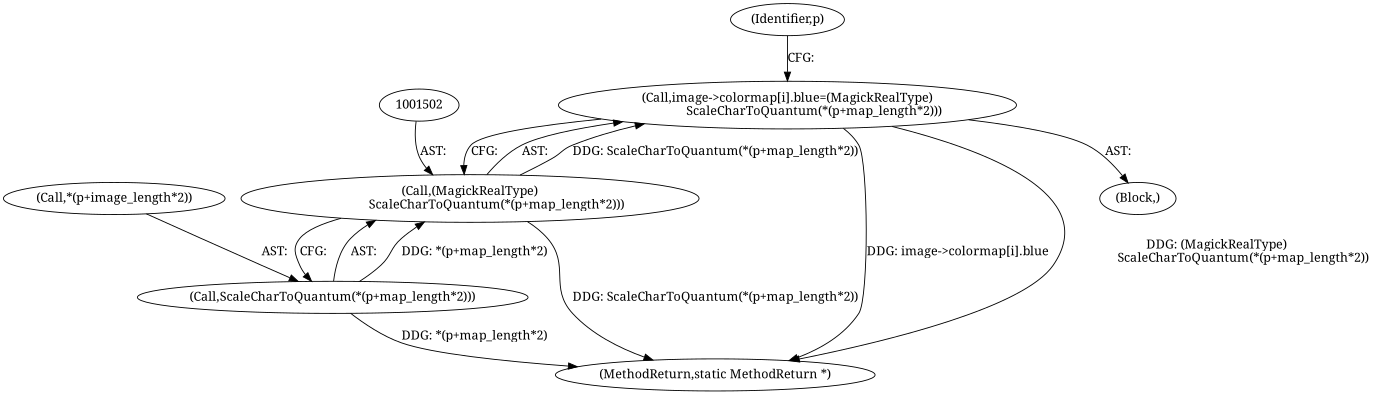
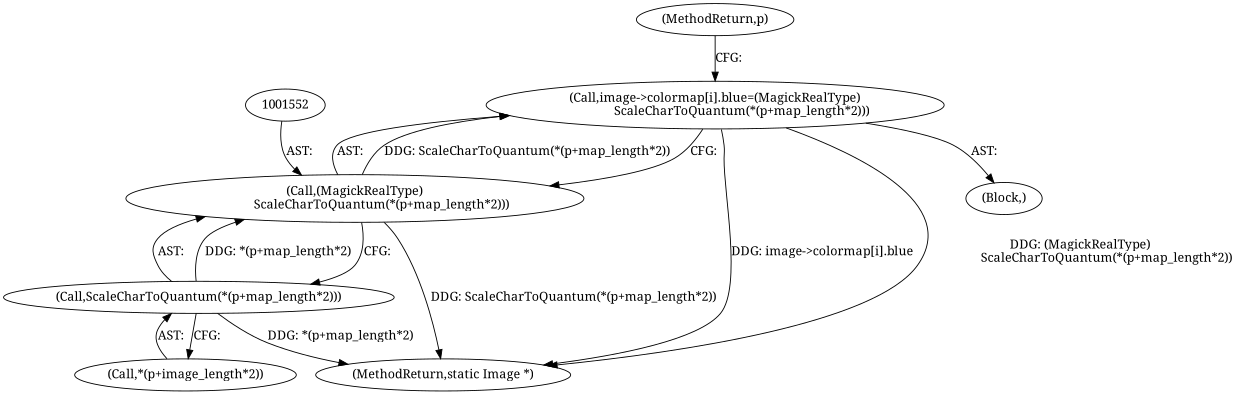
node "(Identifier,p)": label "(Identifier,p)" -> "(MethodReturn,p)"
node "1001502": label "1001502" -> "1001552"
edge "(Call,ScaleCharToQuantum(*(p+map_length*2)))" -> "(Call,*(p+image_length*2))": added, label "CFG:"
node "(MethodReturn,static MethodReturn *)": label "(MethodReturn,static MethodReturn *)" -> "(MethodReturn,static Image *)"
